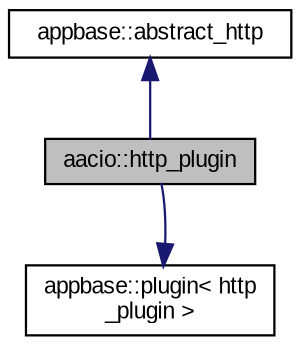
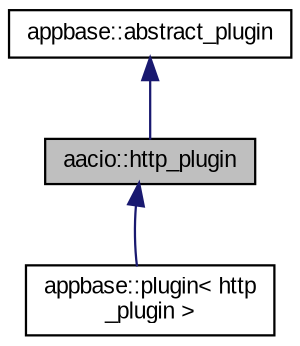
node "appbase::abstract_http": label "appbase::abstract_http" -> "appbase::abstract_plugin"
edge "aacio::http_plugin" -> "appbase::plugin< http _plugin >": reversed
